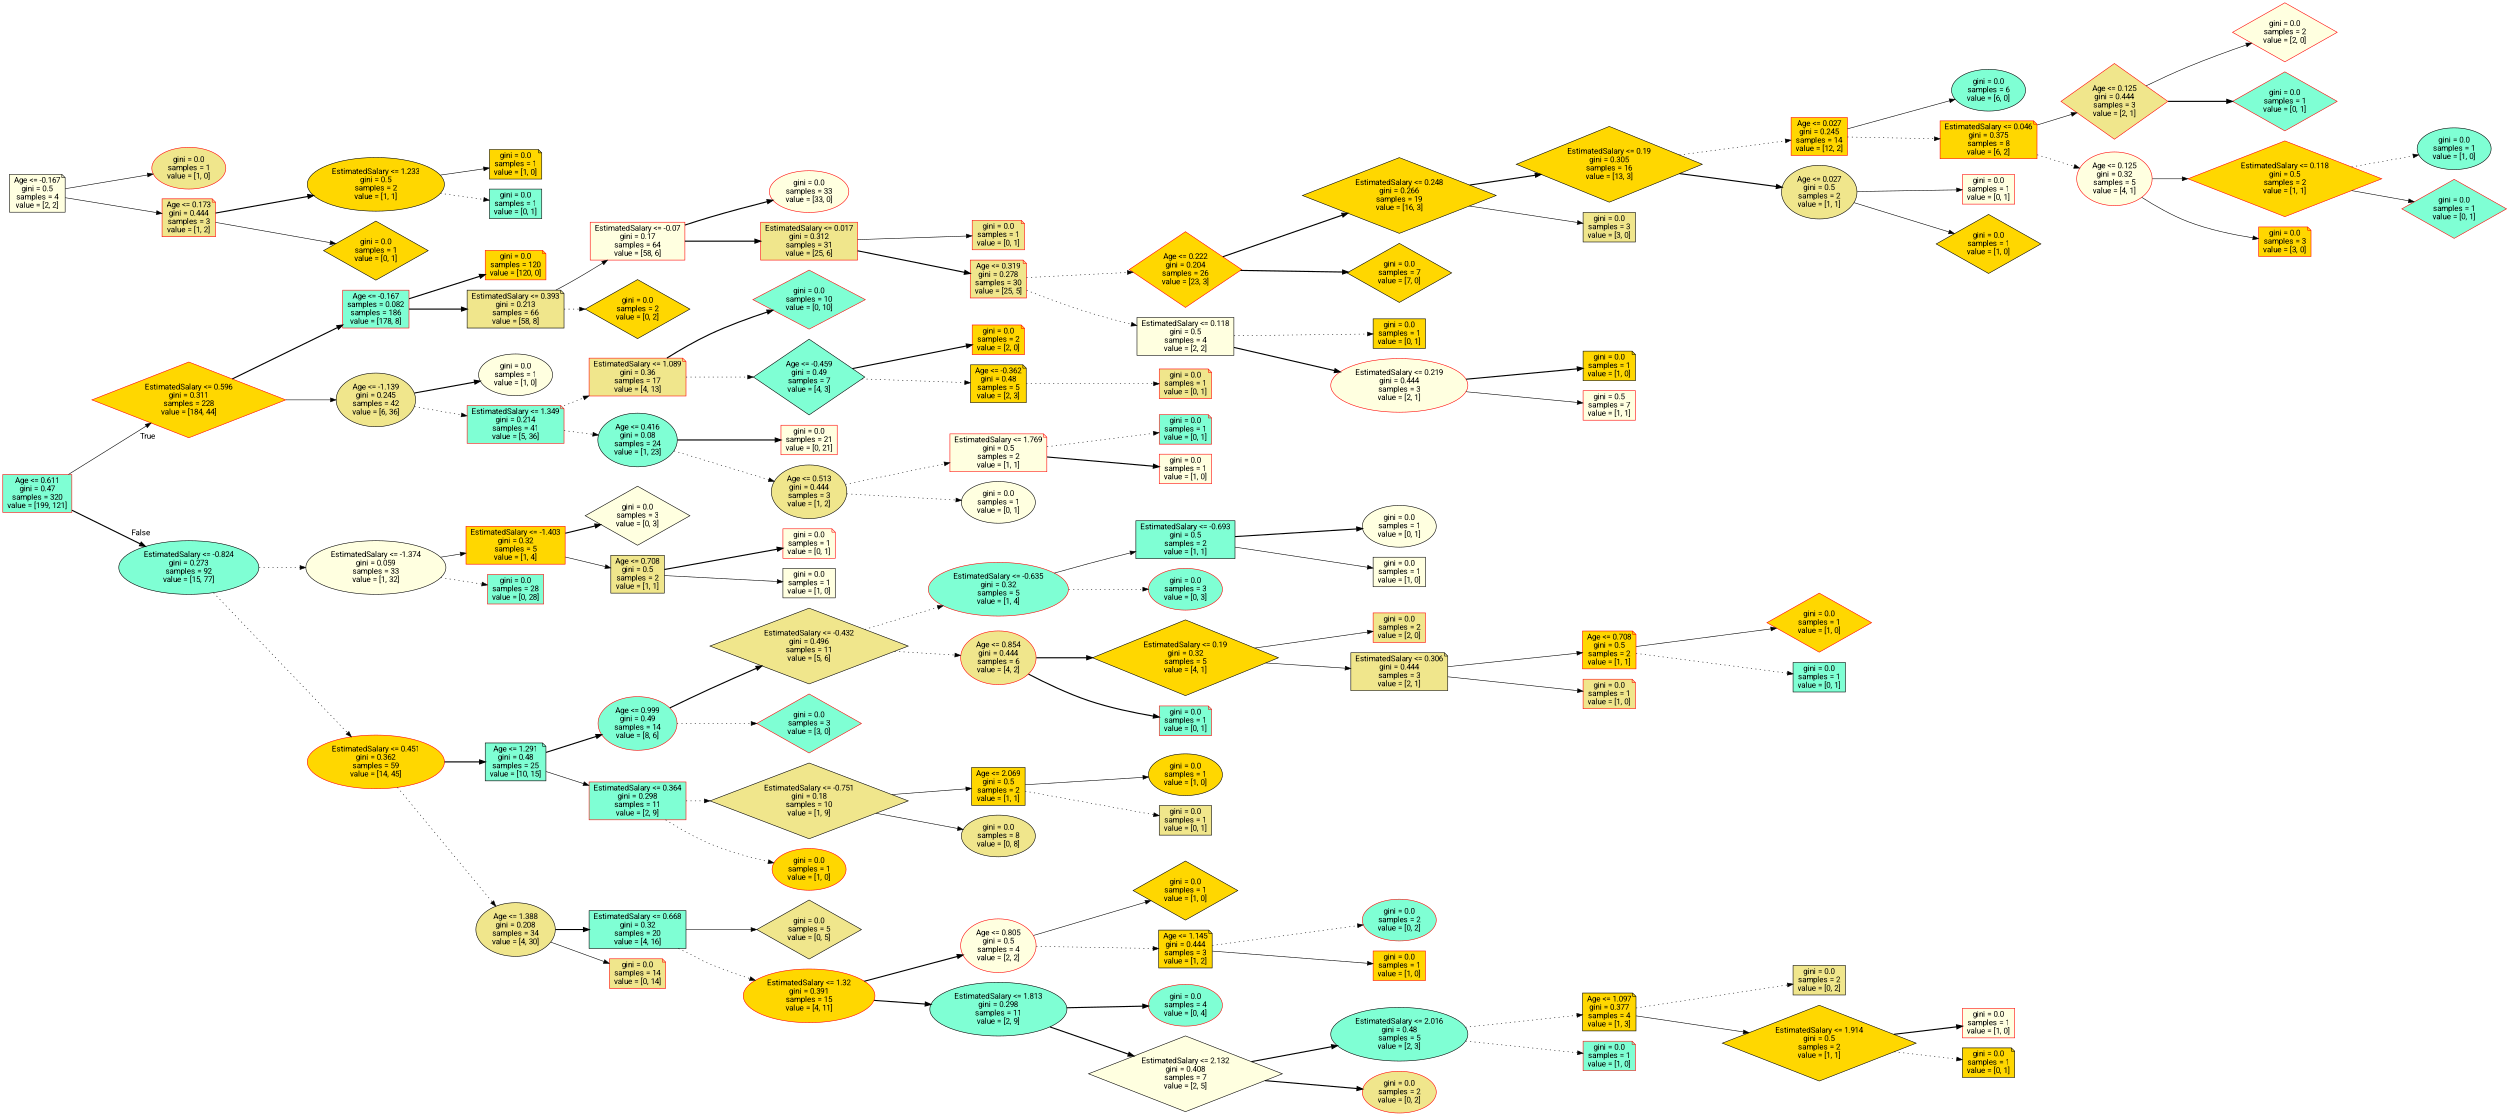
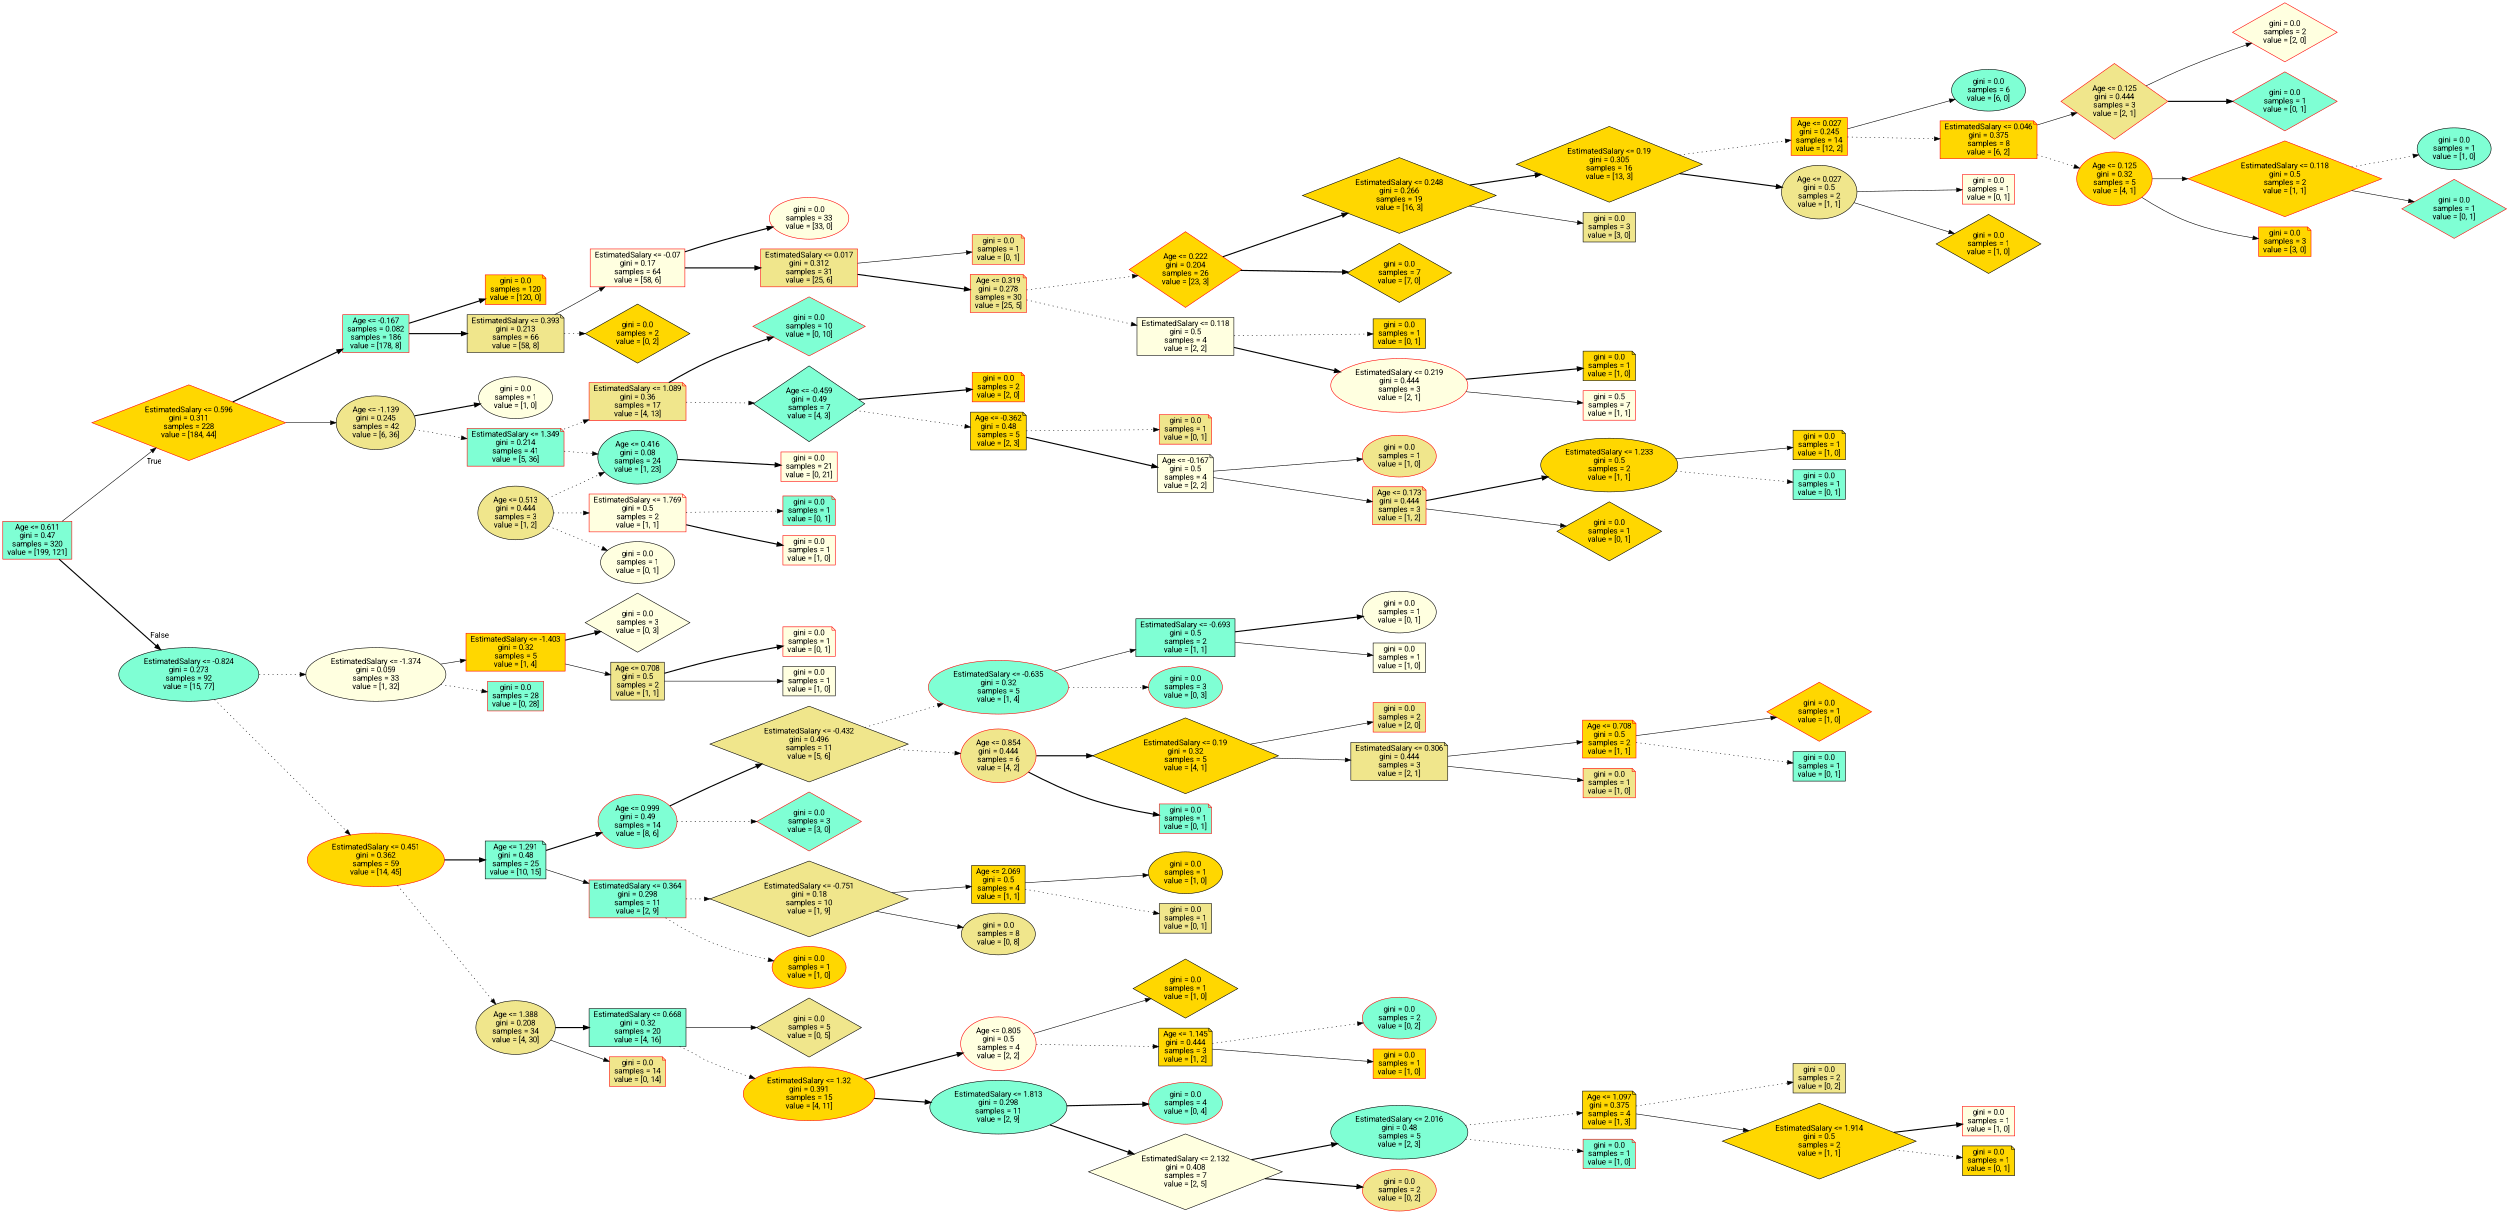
node "Age <= 0.125 gini = 0.32 samples = 5 value = [4, 1]": fillcolor lightyellow -> gold
edge "Age <= -0.362 gini = 0.48 samples = 5 value = [2, 3]" -> "Age <= -0.167 gini = 0.5 samples = 4 value = [2, 2]": added
edge "Age <= 0.416 gini = 0.08 samples = 24 value = [1, 23]" -> "Age <= 0.513 gini = 0.444 samples = 3 value = [1, 2]": reversed
node "Age <= 2.069 gini = 0.5 samples = 2 value = [1, 1]": label "Age <= 2.069 gini = 0.5 samples = 2 value = [1, 1]" -> "Age <= 2.069 gini = 0.5 samples = 4 value = [1, 1]"
node "Age <= 1.097 gini = 0.377 samples = 4 value = [1, 3]": label "Age <= 1.097 gini = 0.377 samples = 4 value = [1, 3]" -> "Age <= 1.097 gini = 0.375 samples = 4 value = [1, 3]"
